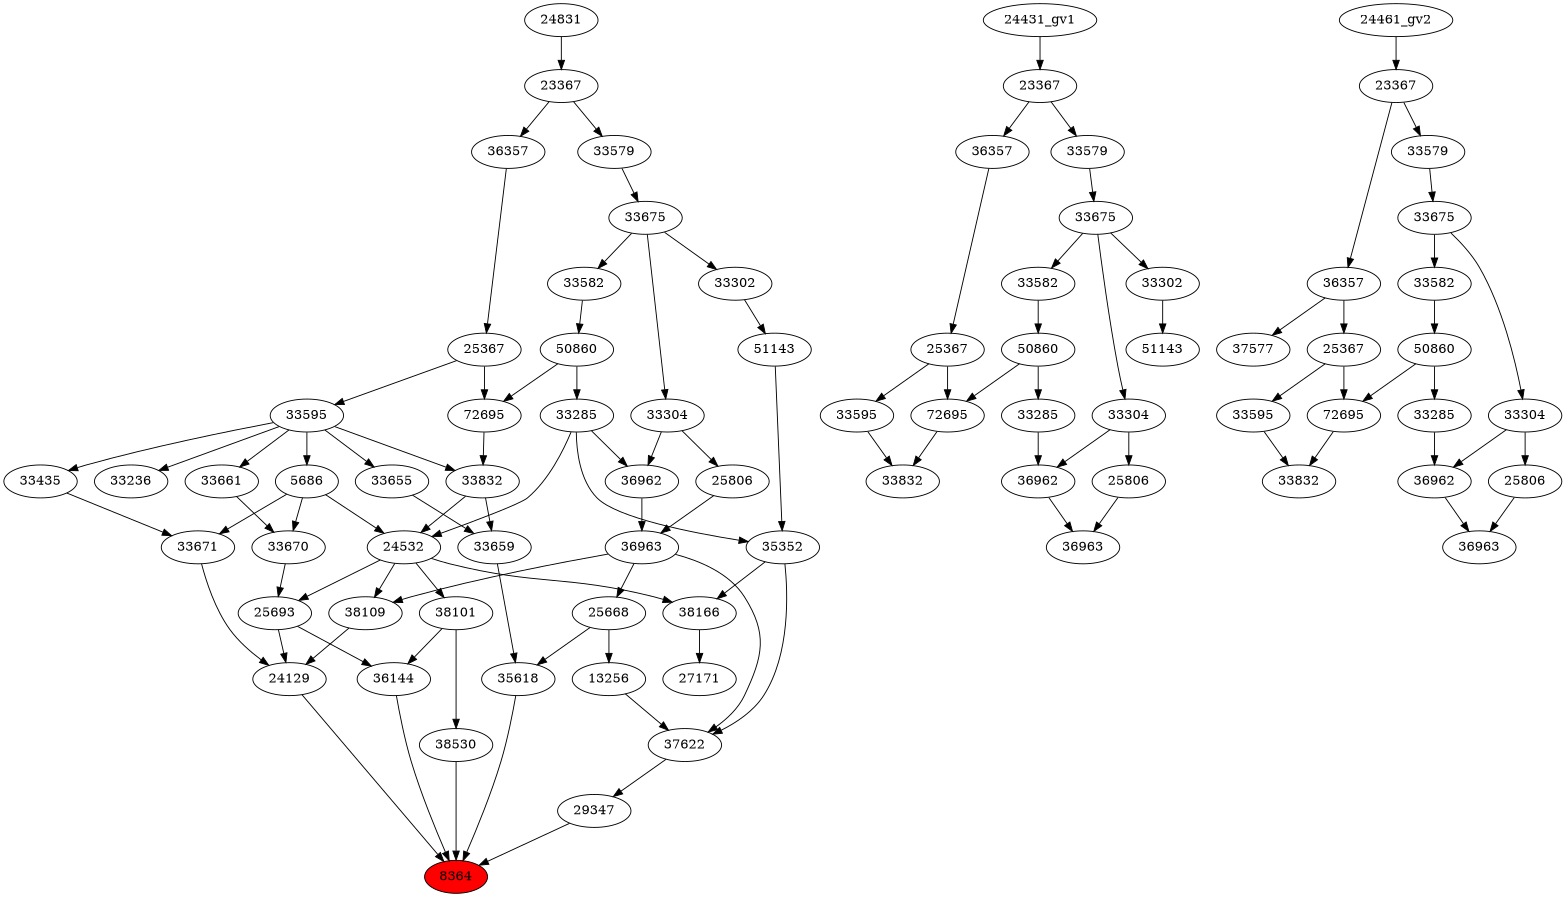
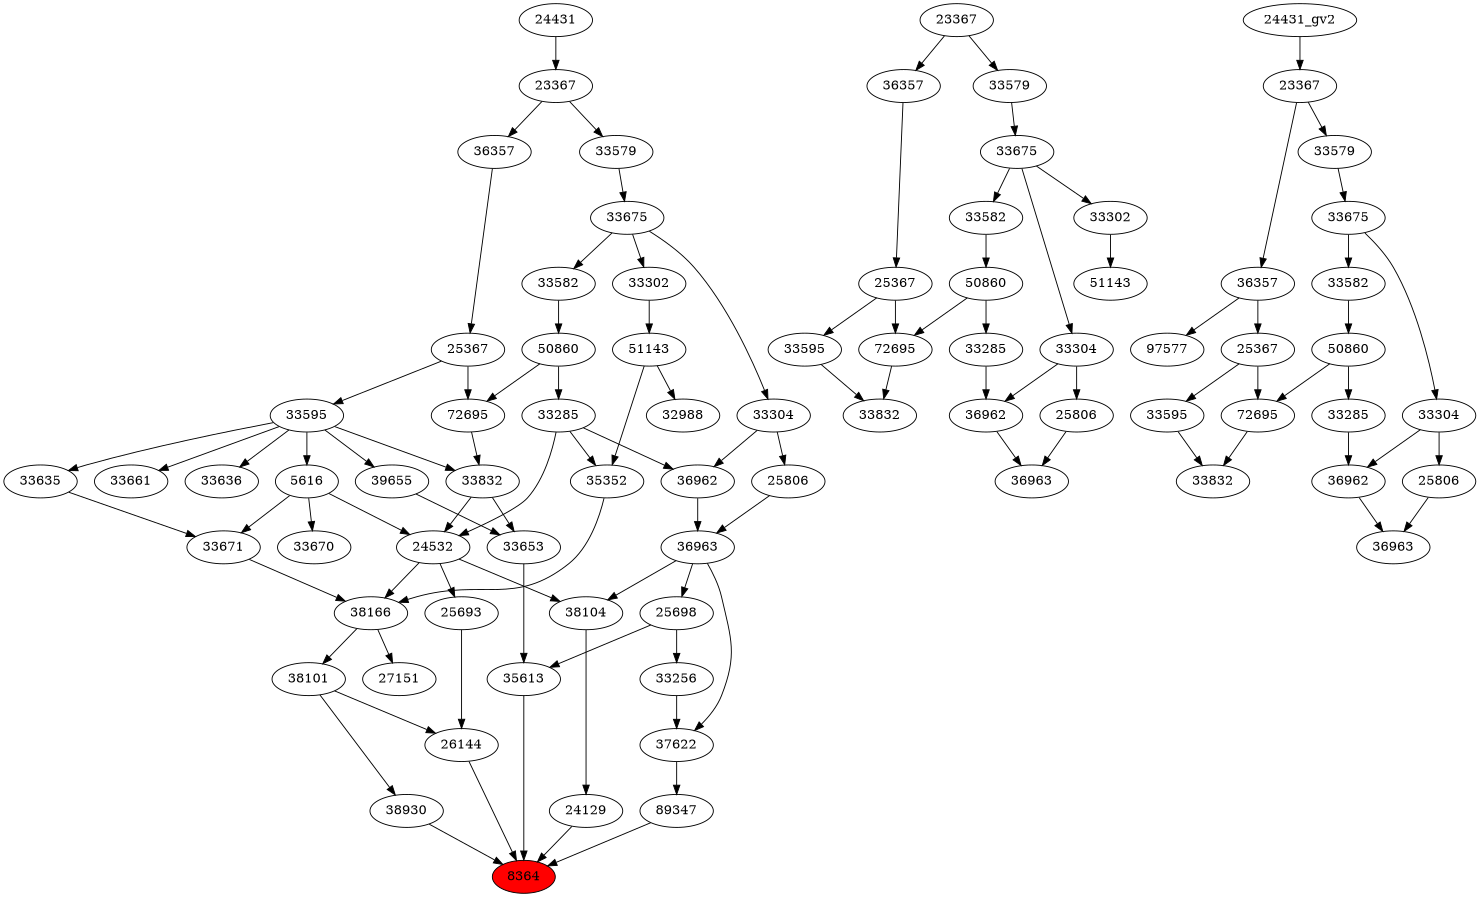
node "24831": label "24831" -> "24431"
node "24431_gv1": removed
node "24461_gv2": label "24461_gv2" -> "24431_gv2"
node "37577": label "37577" -> "97577"
node "32988": added
node "33435": label "33435" -> "33635"
node "33236": label "33236" -> "33636"
node "5686": label "5686" -> "5616"
node "33655": label "33655" -> "39655"
edge "33661" -> "33670": removed
node "33659": label "33659" -> "33653"
edge "33670" -> "25693": removed
edge "24532" -> "38101": now "38166" -> "38101"
node "38109": label "38109" -> "38104"
node "25668": label "25668" -> "25698"
edge "33671" -> "24129": now "33671" -> "38166"
edge "25693" -> "24129": removed
edge "35352" -> "37622": removed
node "36144": label "36144" -> "26144"
node "35618": label "35618" -> "35613"
node "13256": label "13256" -> "33256"
node "27171": label "27171" -> "27151"
node "38530": label "38530" -> "38930"
node "29347": label "29347" -> "89347"
